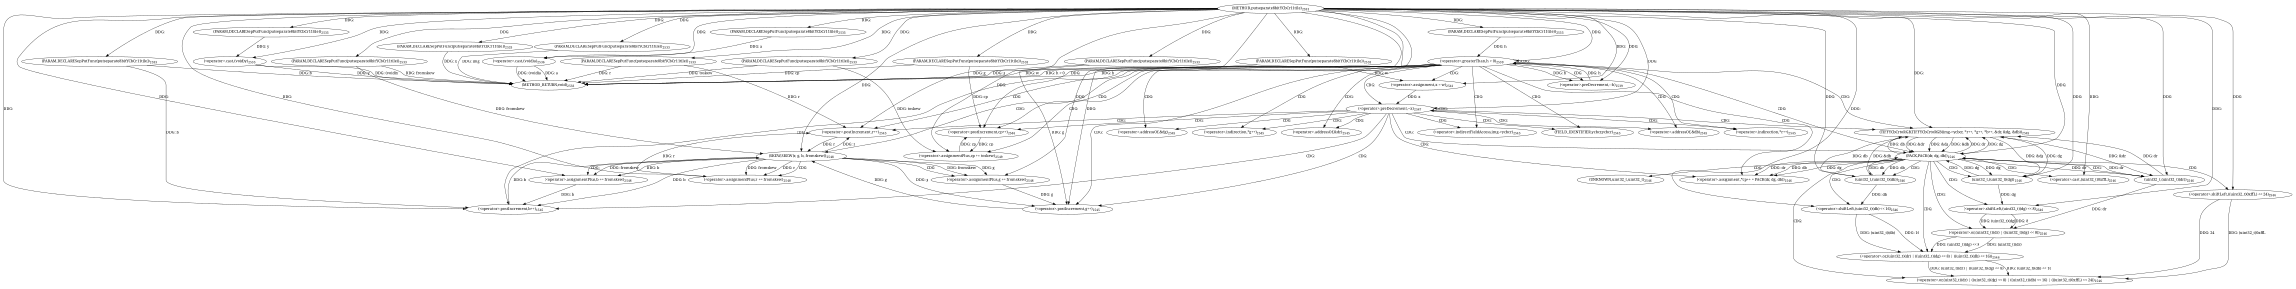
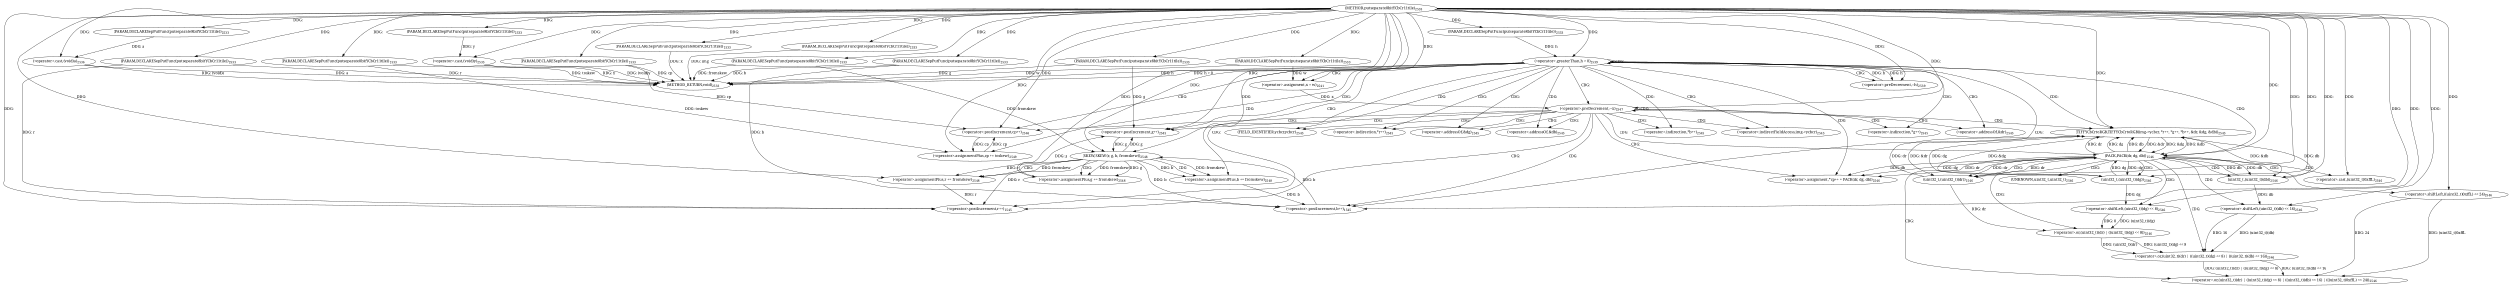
edge "(METHOD,putseparate8bitYCbCr11tile)" -> "(<operator>.postIncrement,r++)": label "DDG: g" -> "DDG: "
node "(<operator>.indirection,*b++)": added
edge "(<operator>.postIncrement,r++)" -> "(SKEW,SKEW(r, g, b, fromskew))": removed, label "DDG: r"
